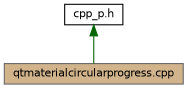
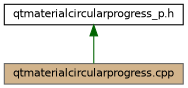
node "cpp_p.h": label "cpp_p.h" -> "qtmaterialcircularprogress_p.h"
